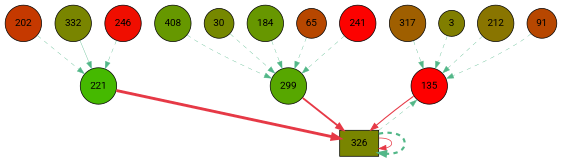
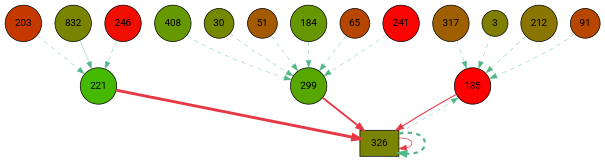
node "202": label "202" -> "203"
node "332": label "332" -> "832"
node "51": added
